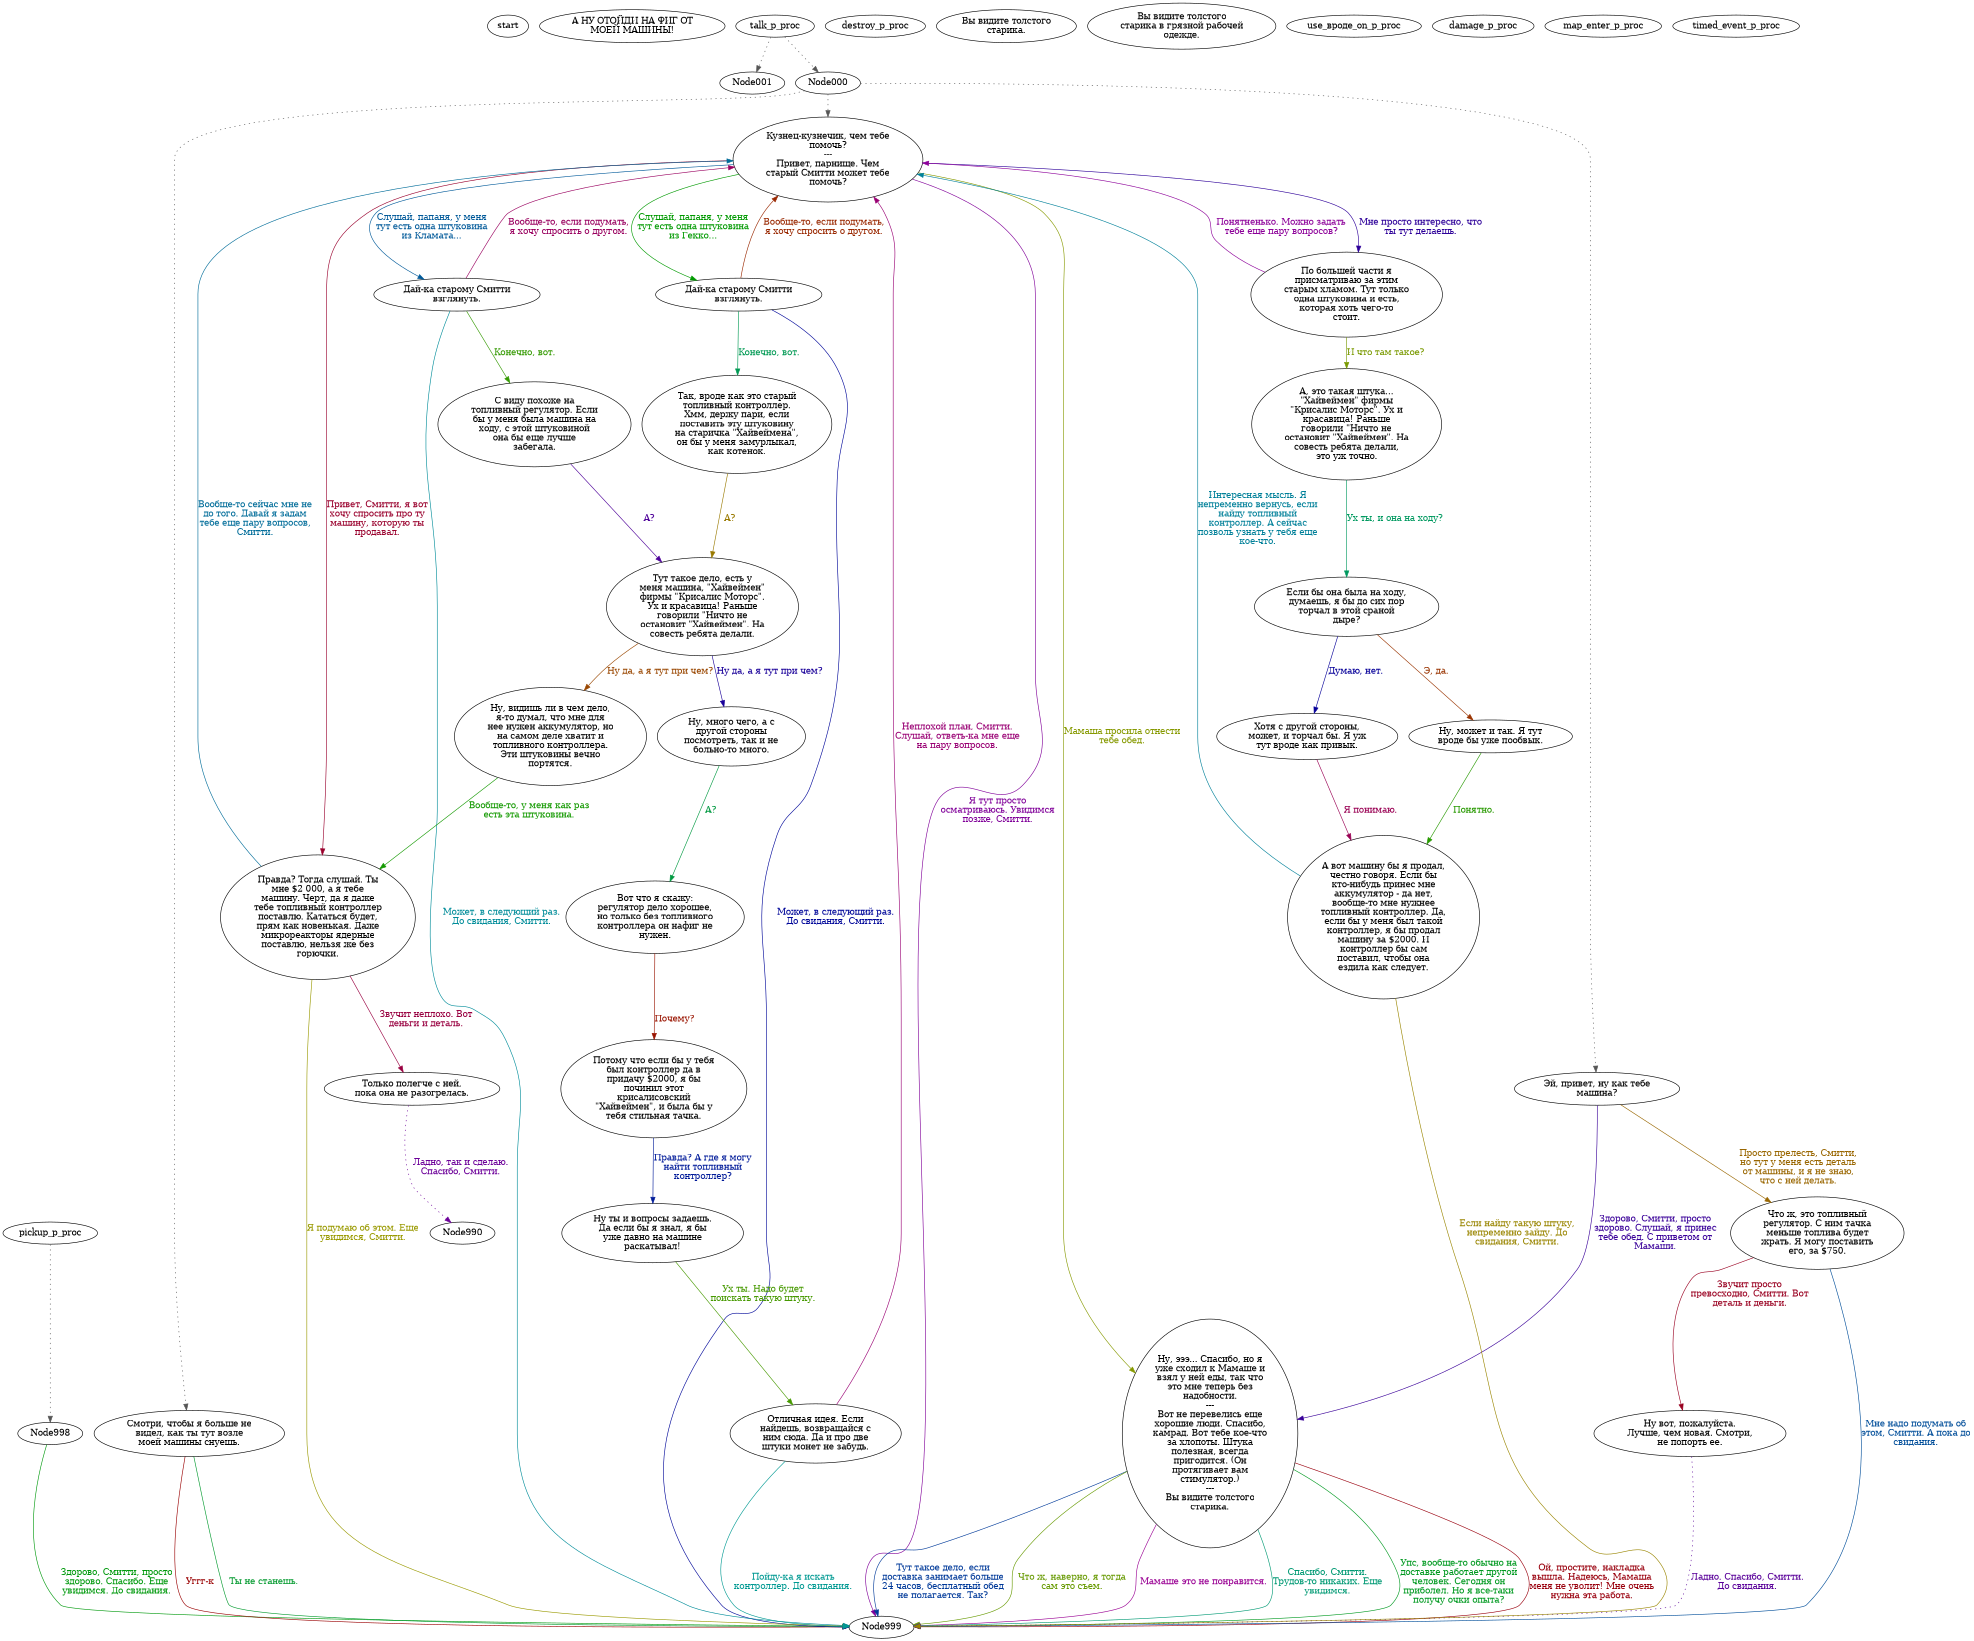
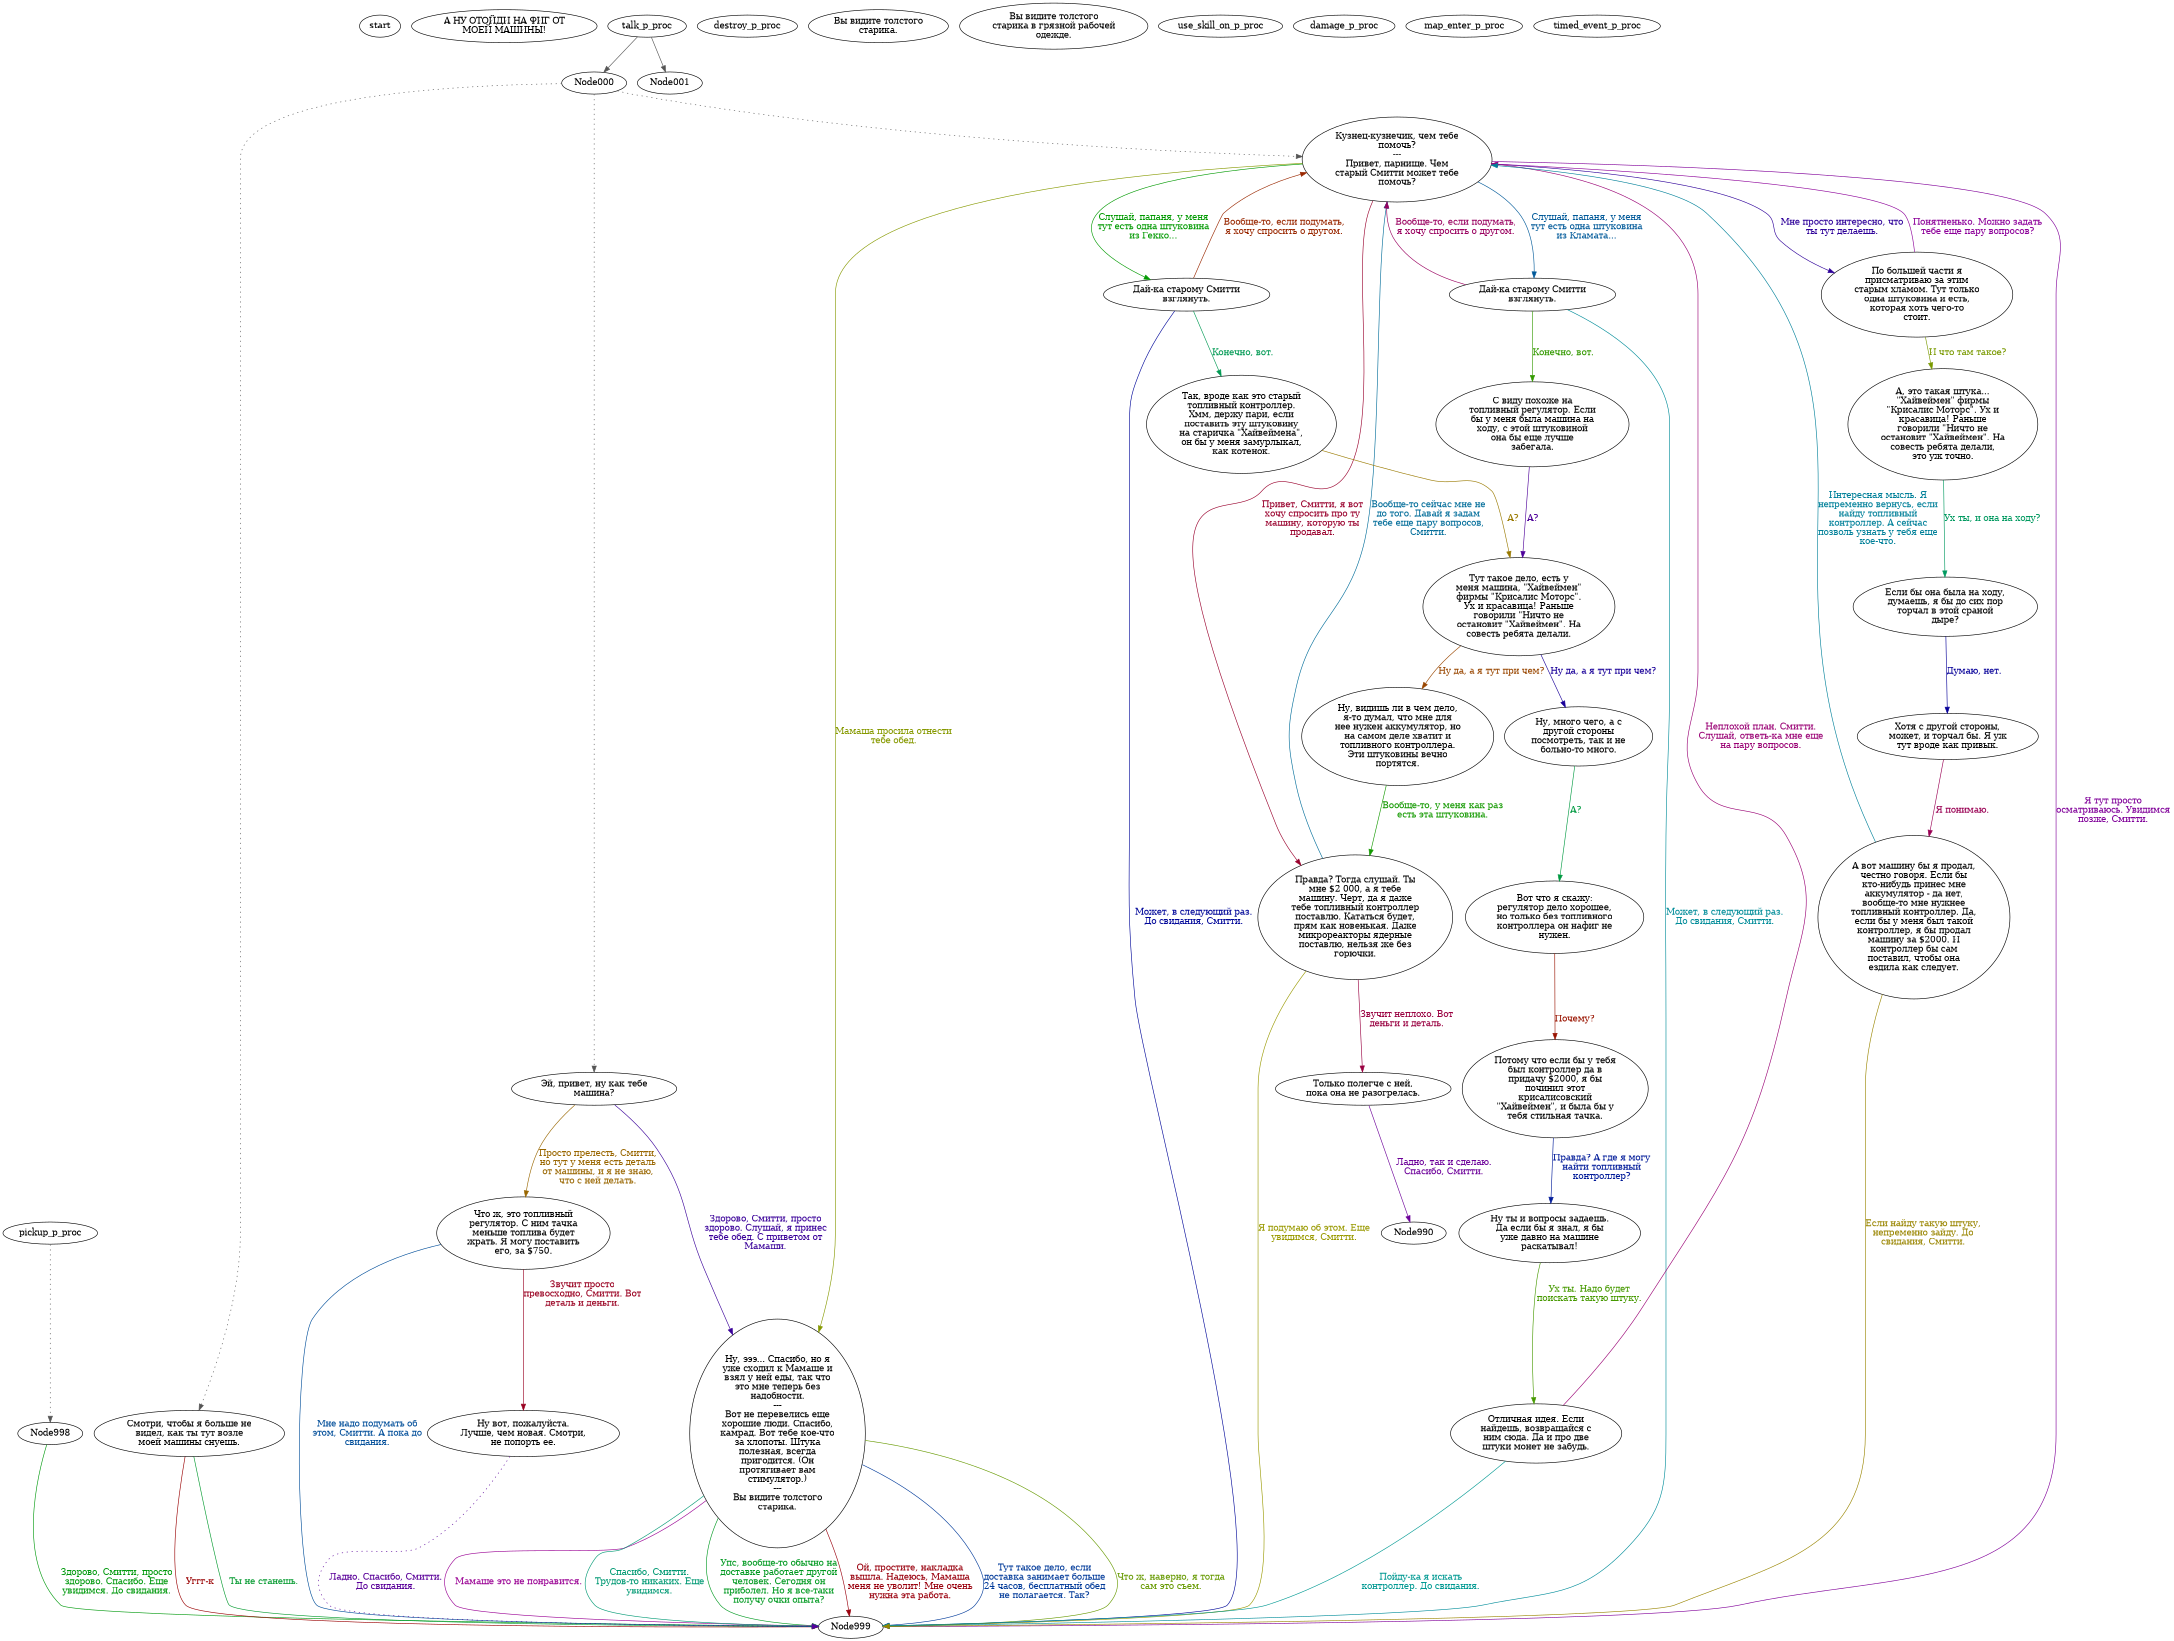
node "use_вроде_on_p_proc": label "use_вроде_on_p_proc" -> "use_skill_on_p_proc"
edge "talk_p_proc" -> "Node001": style dotted -> solid
edge "talk_p_proc" -> "Node000": style dotted -> solid
node "Ну, может и так. Я тут вроде бы уже пообвык.": removed
edge "Только полегче с ней, пока она не разогрелась." -> "Node990": style dotted -> solid
